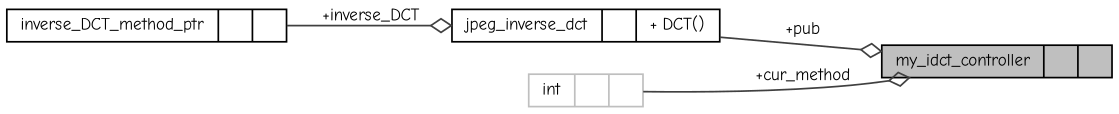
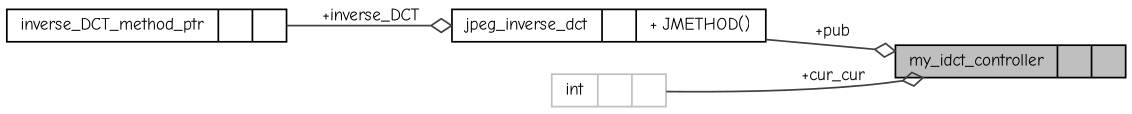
node "jpeg_inverse_dct": text "+ DCT()" -> "+ JMETHOD()"
edge "int" -> "my_idct_controller": label " +cur_method" -> " +cur_cur"
